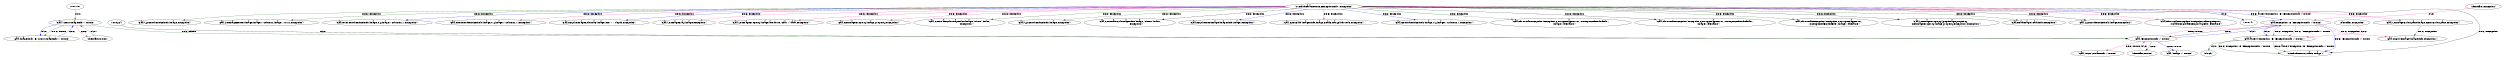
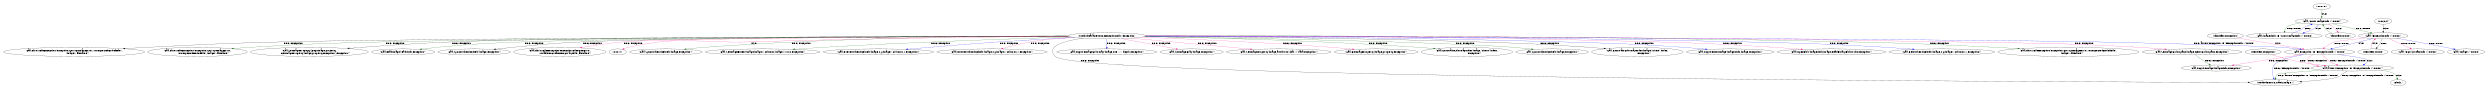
edge "(MethodParameterIn,ExceptionInfo *exception)" -> "1000141": color black -> deeppink
edge "(Call,exception != (ExceptionInfo *) NULL)" -> "(Call,(ExceptionInfo *) NULL)": removed, label "CFG:"
